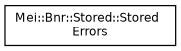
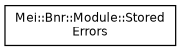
node "Mei::Bnr::Stored::Stored Errors": label "Mei::Bnr::Stored::Stored Errors" -> "Mei::Bnr::Module::Stored Errors"
